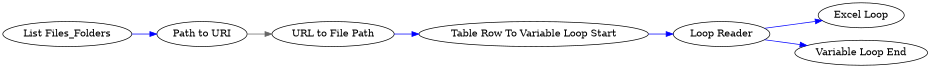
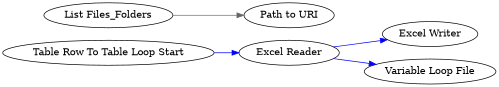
node "Excel Loop": label "Excel Loop" -> "Excel Writer"
edge "List Files_Folders" -> "Path to URI": color blue -> gray40
node "URL to File Path": removed
node "Table Row To Variable Loop Start": label "Table Row To Variable Loop Start" -> "Table Row To Table Loop Start"
node "Loop Reader": label "Loop Reader" -> "Excel Reader"
node "Variable Loop End": label "Variable Loop End" -> "Variable Loop File"
